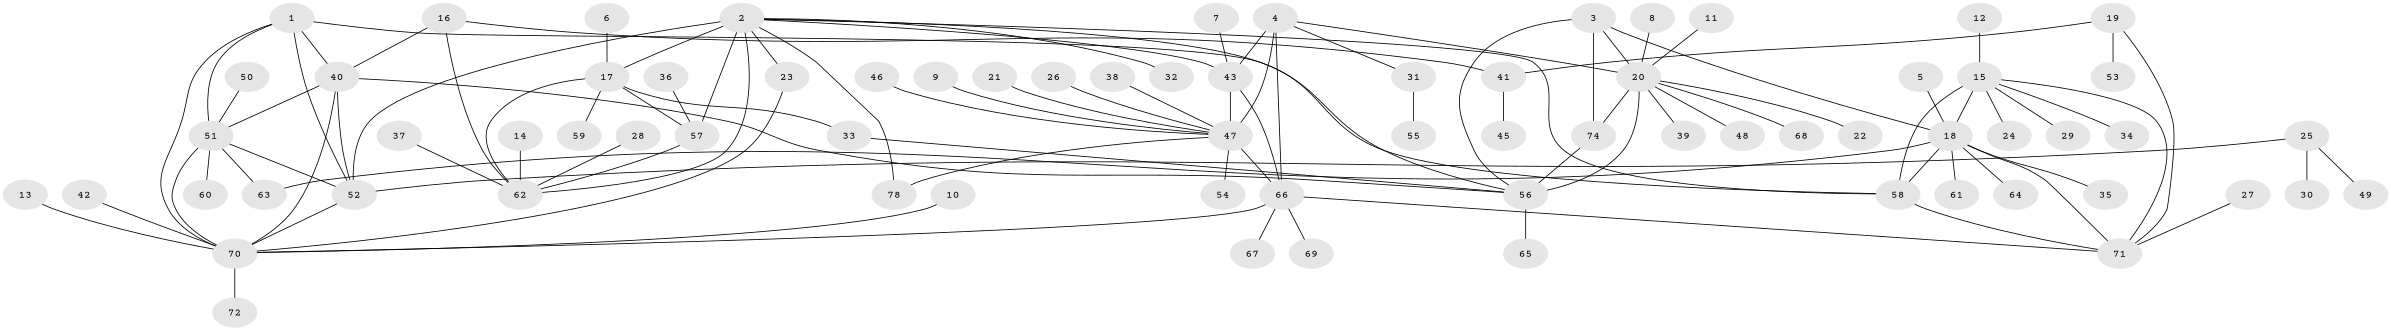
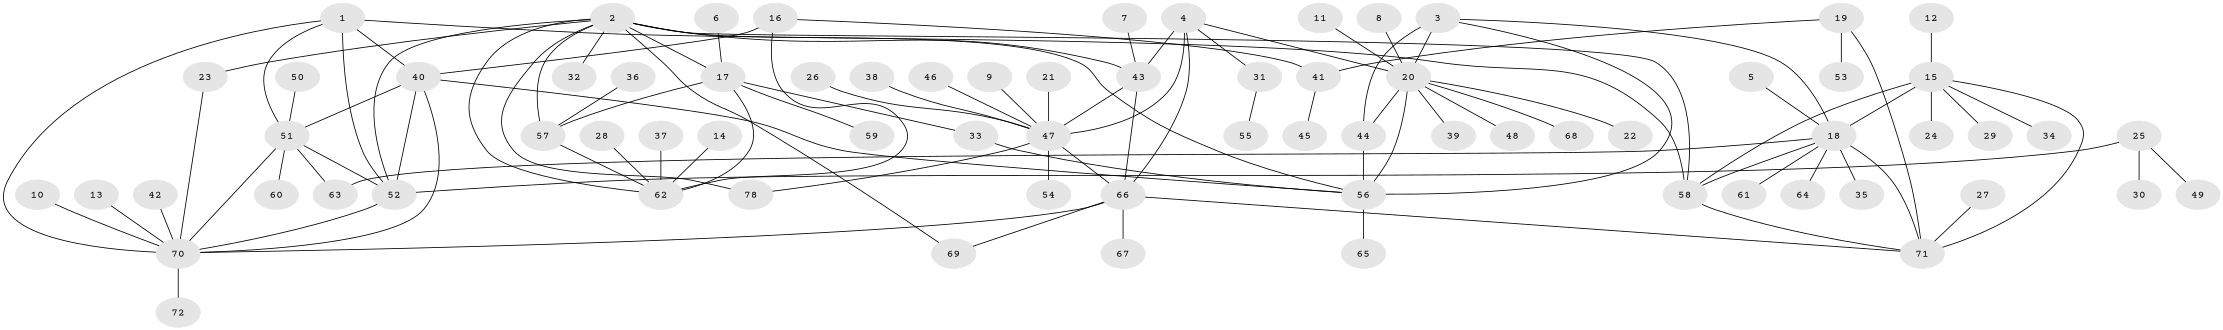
node "74": label "74" -> "44"
edge "2" -- "69": added
